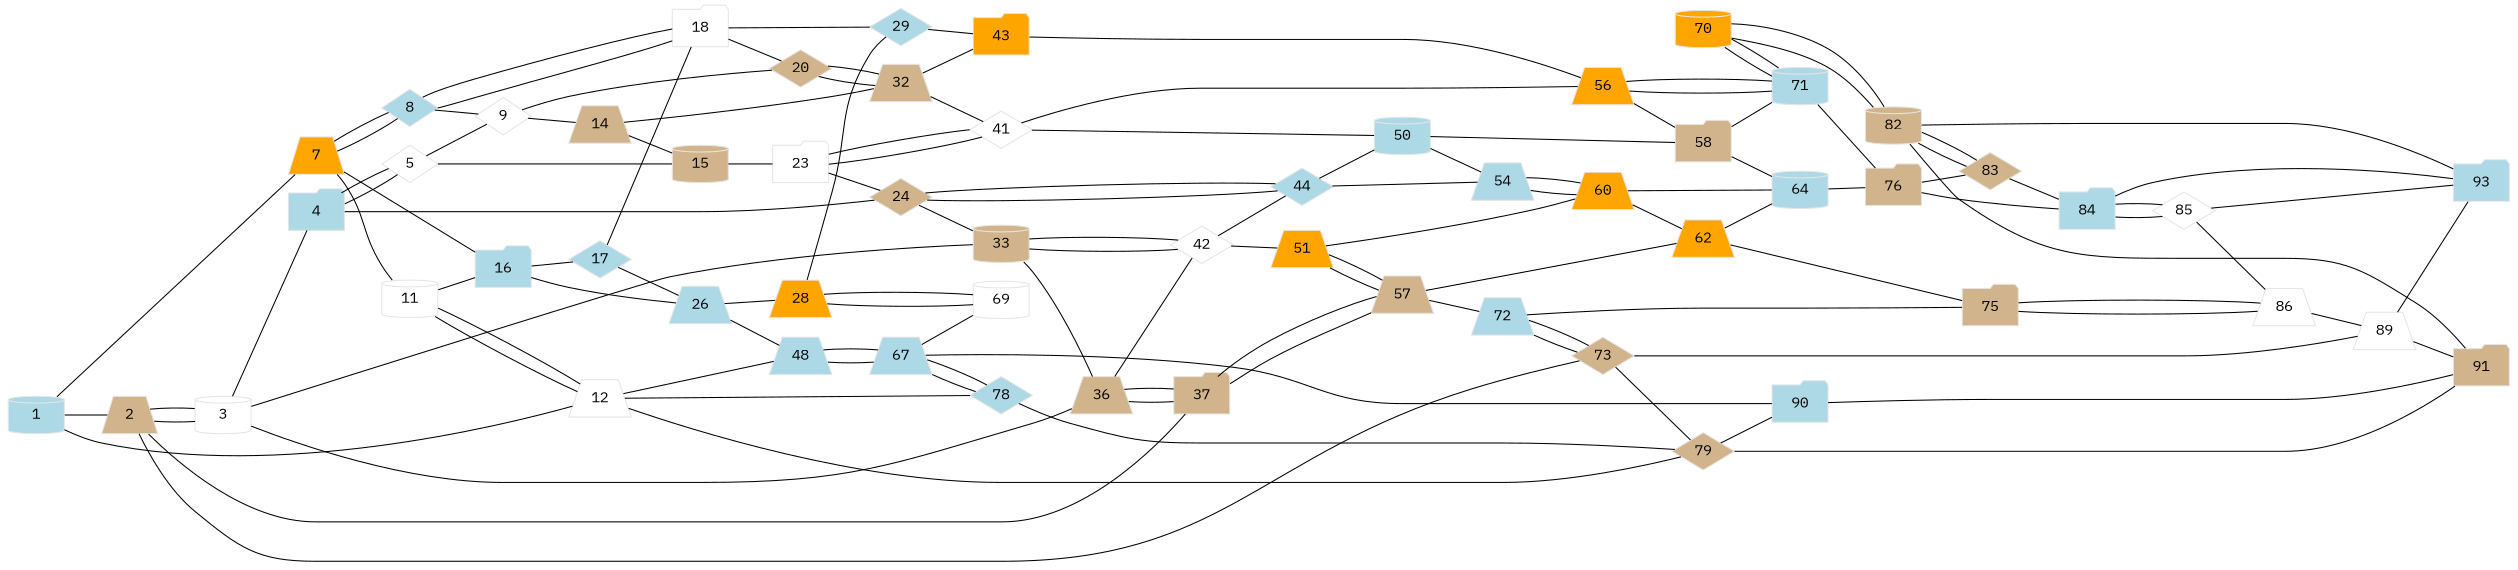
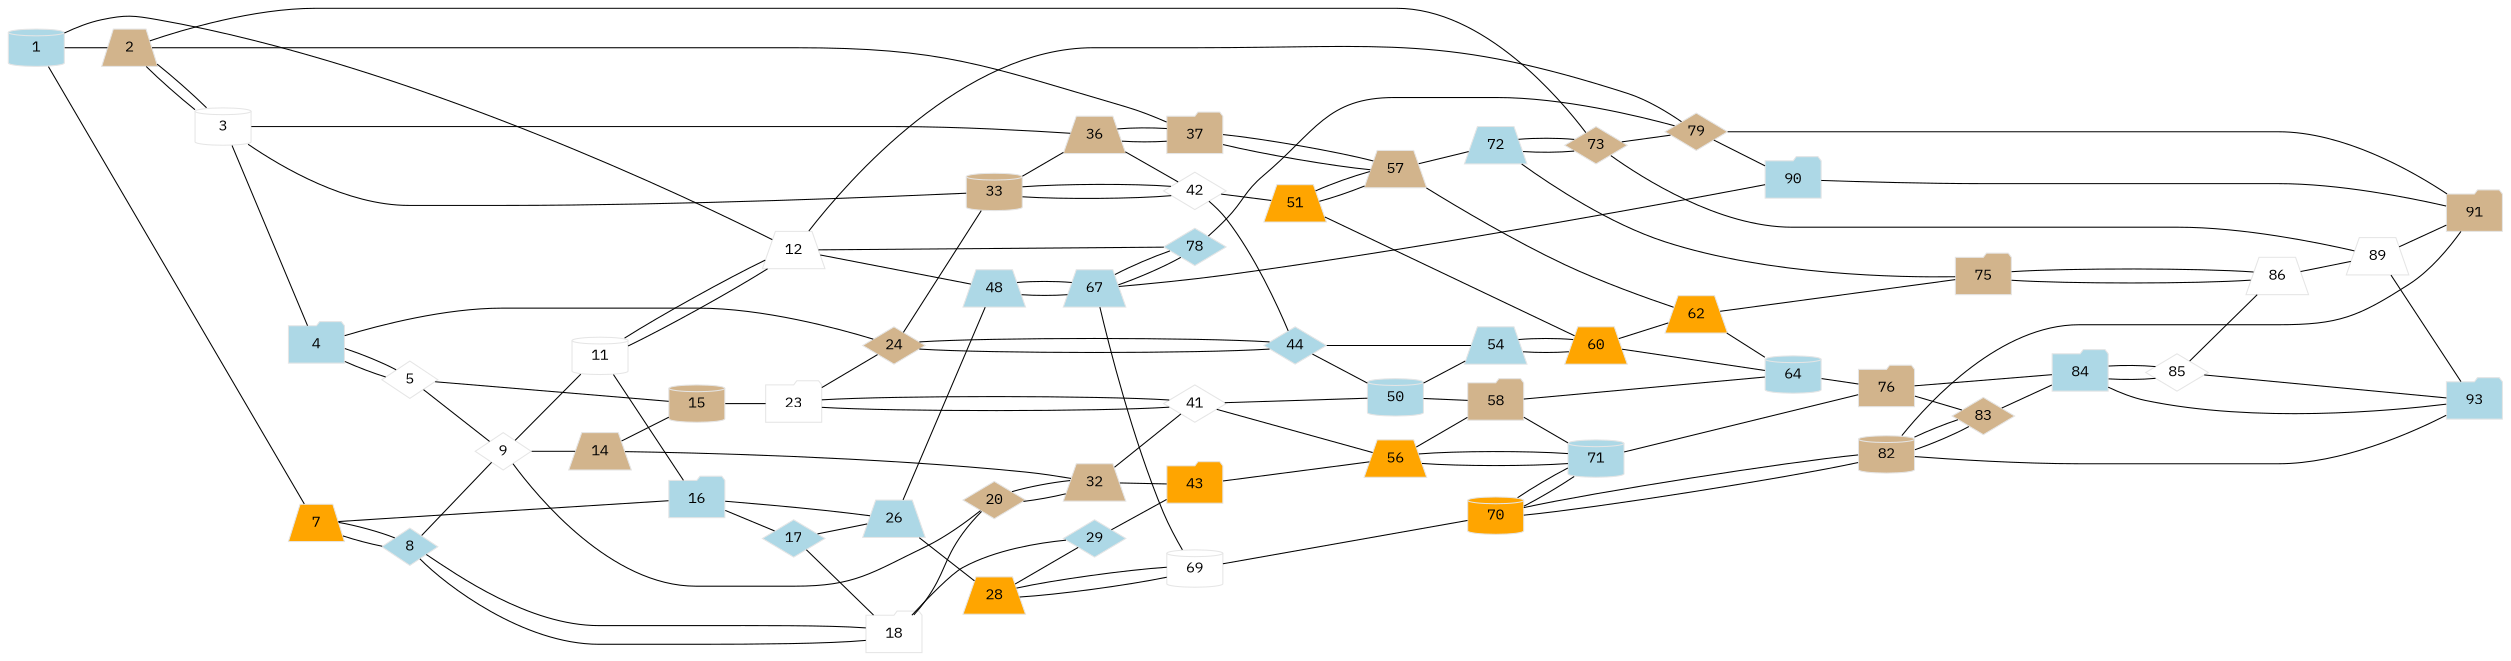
edge "7" -- "11": now "9" -- "11"
edge "70" -- "69": added
